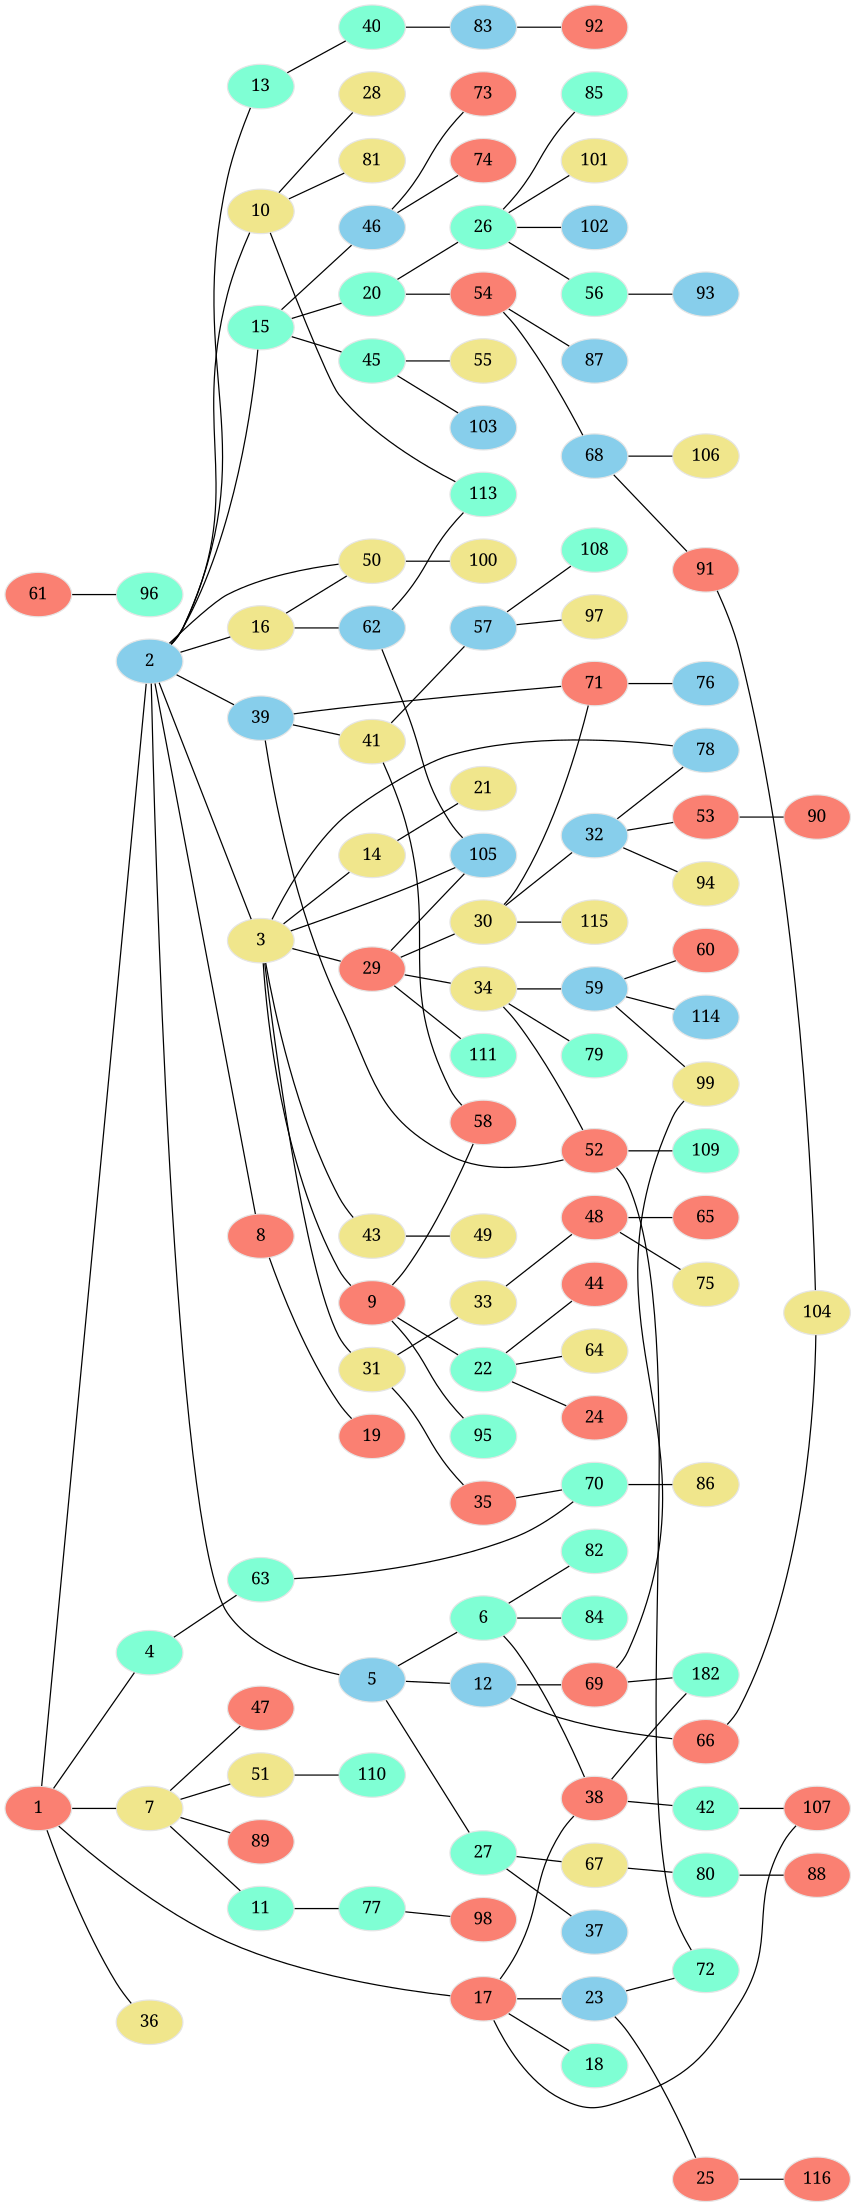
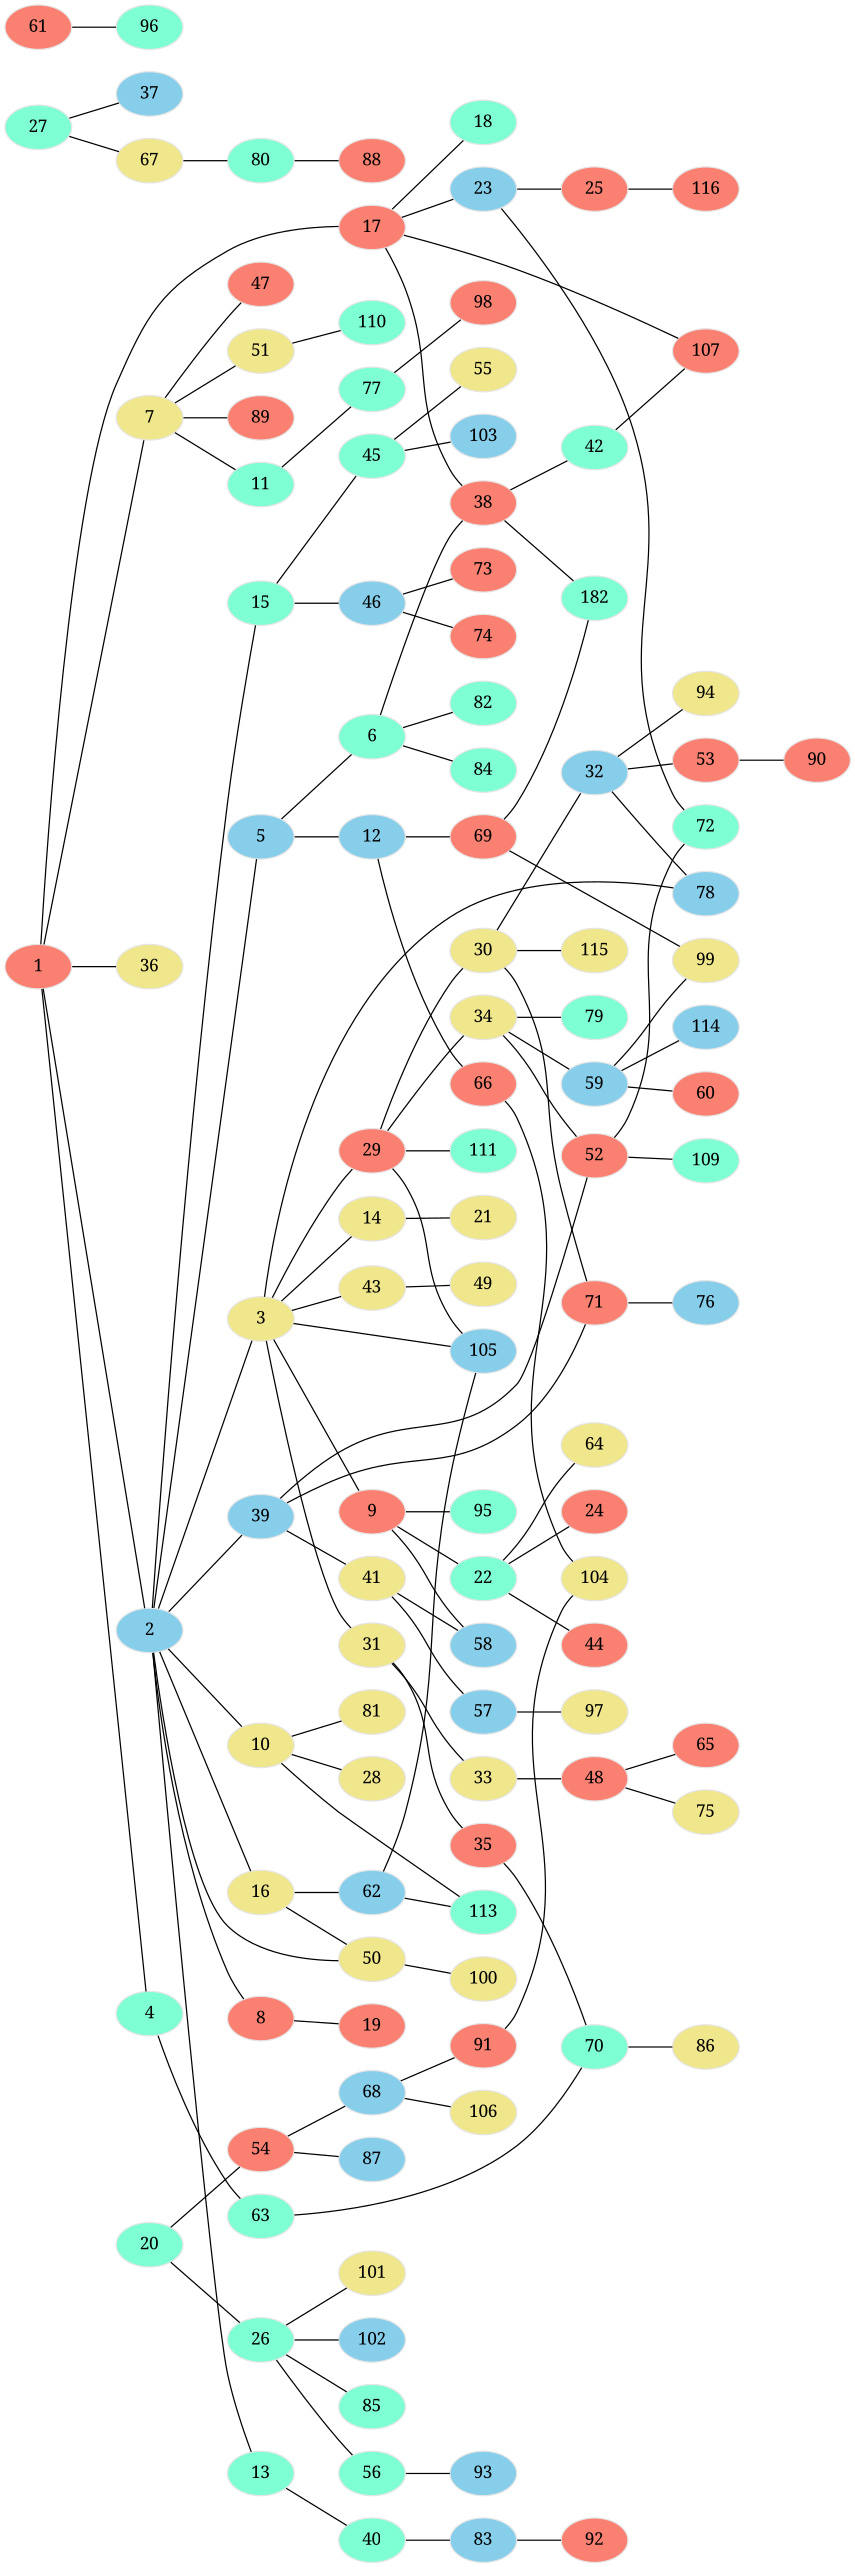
edge "20" -- "15": removed
node "108": removed
node "58": fillcolor salmon -> skyblue
edge "5" -- "27": removed
